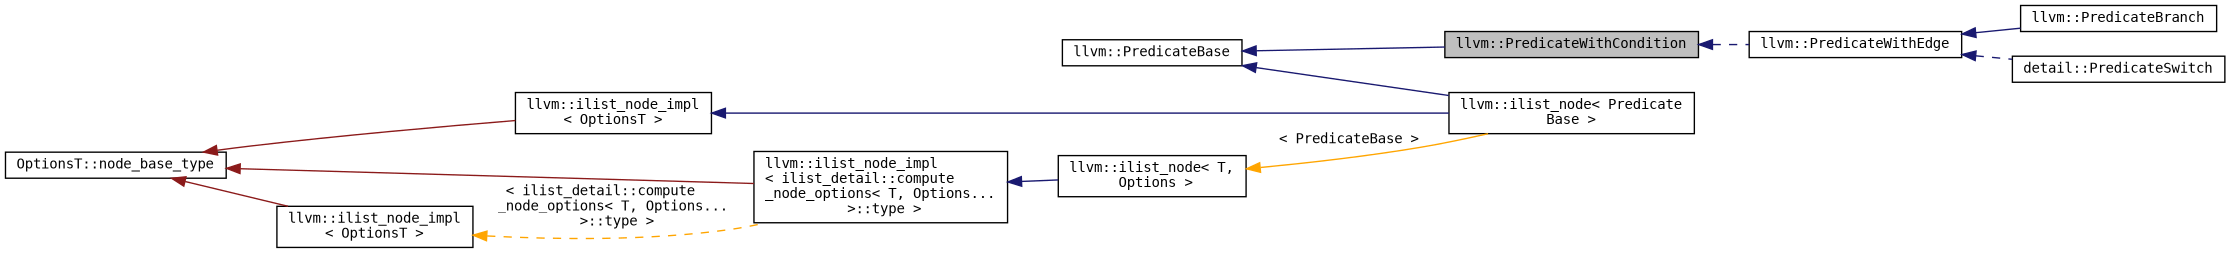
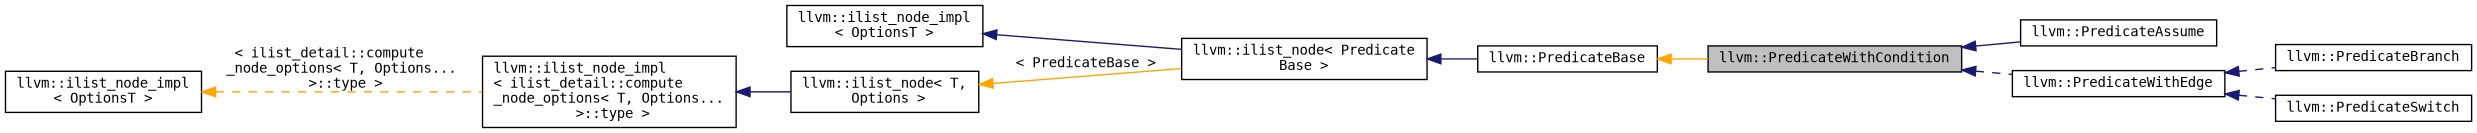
edge "llvm::PredicateBranch" -> "llvm::PredicateWithEdge": style solid -> dashed
node "llvm::PredicateAssume": added
edge "llvm::PredicateWithCondition" -> "llvm::PredicateBase": color midnightblue -> orange
node "detail::PredicateSwitch": label "detail::PredicateSwitch" -> "llvm::PredicateSwitch"
edge "llvm::ilist_node< Predicate Base >" -> "llvm::PredicateBase": reversed
node "OptionsT::node_base_type": removed
